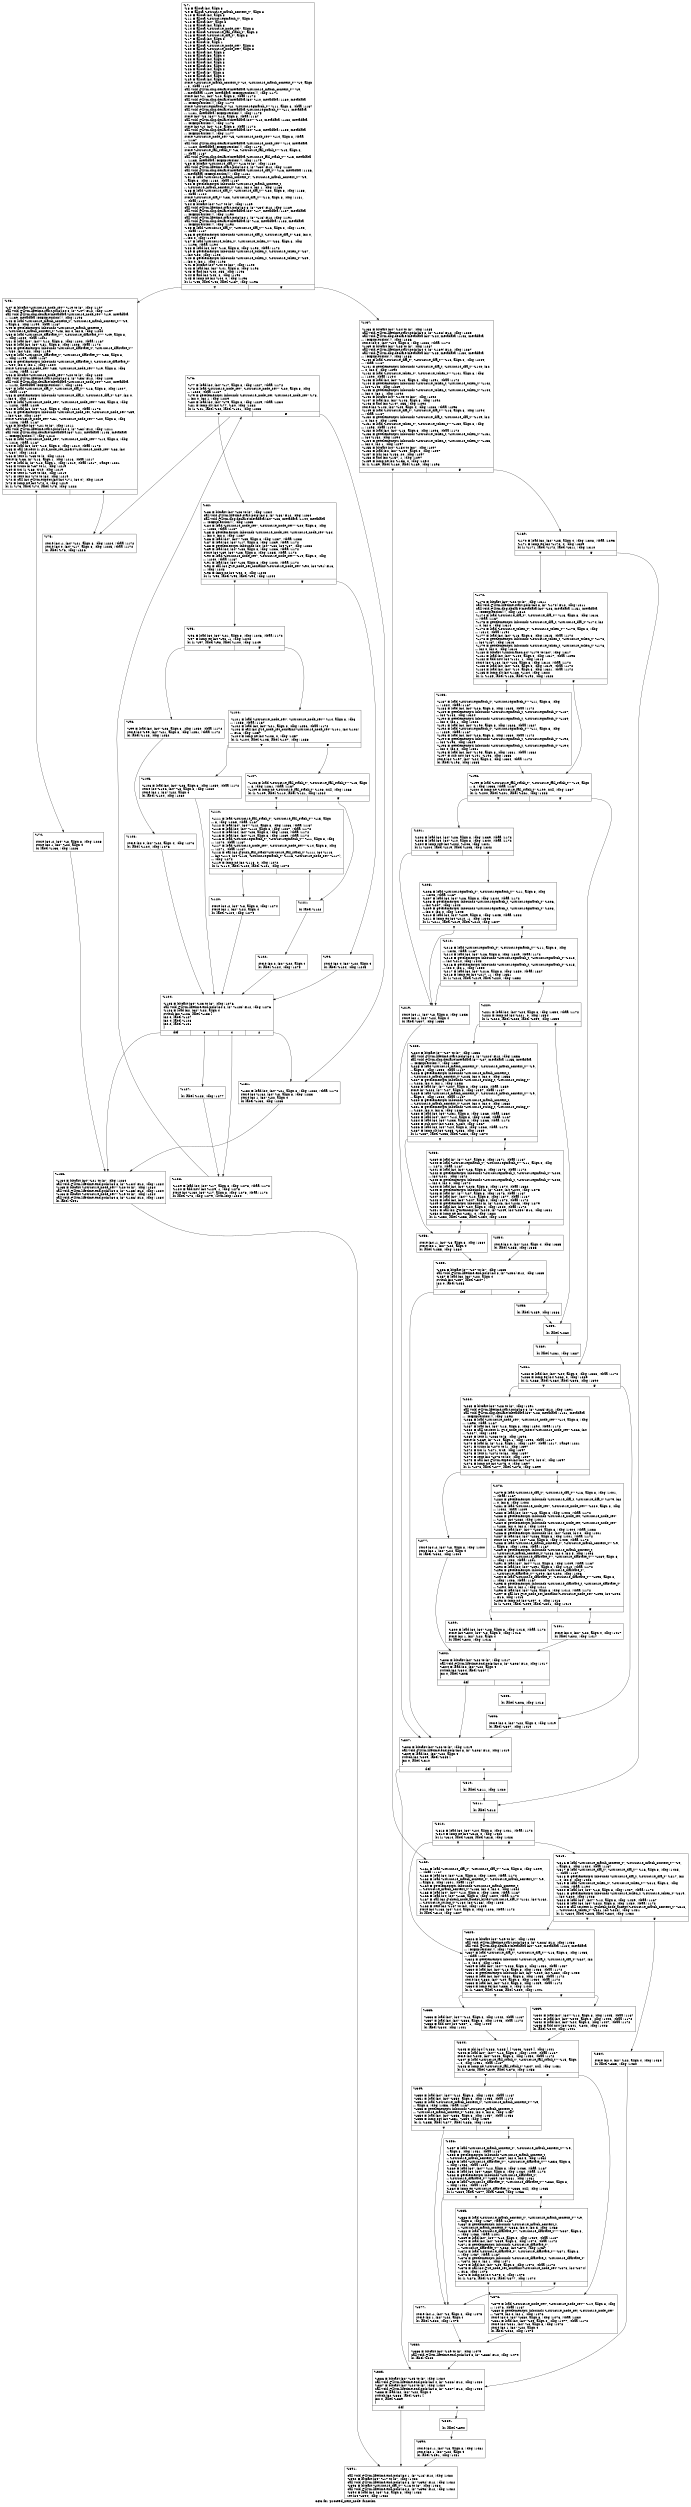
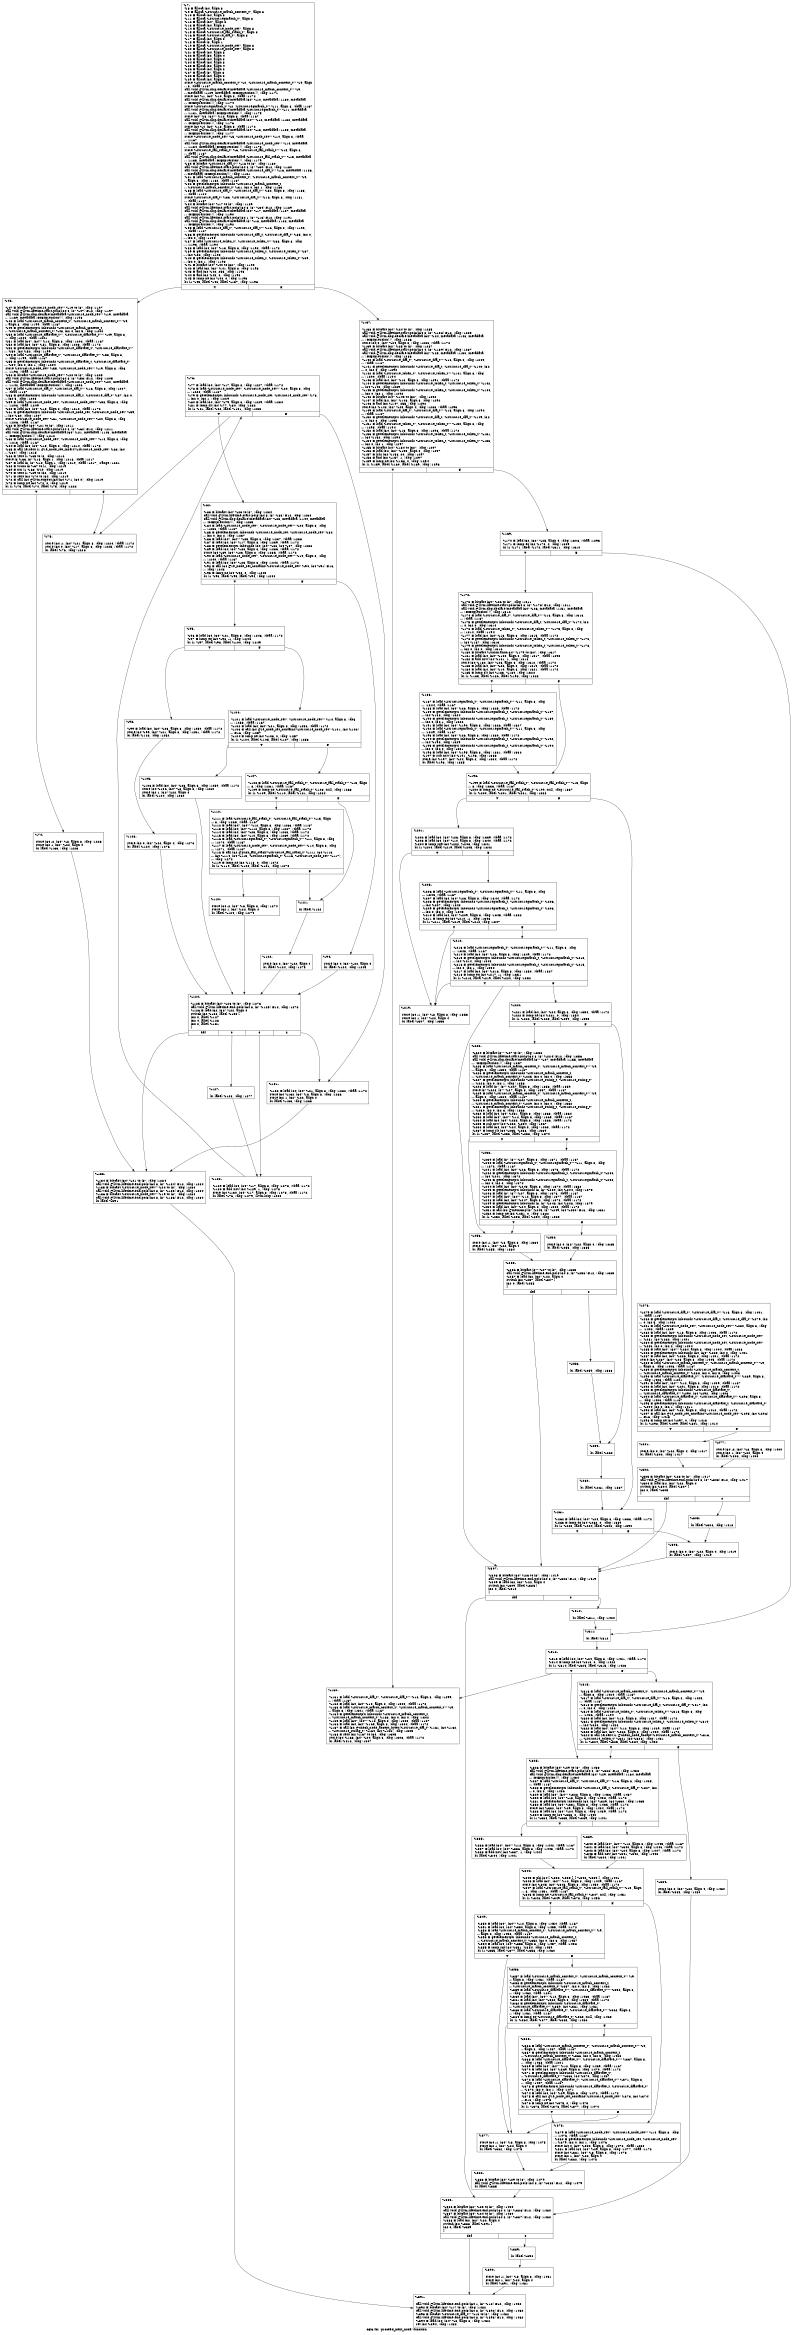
edge "%219:" -> "%307:": now "%212:" -> "%307:"
node "%264:": removed
node "%299:": removed
node "%325:": text "... !DIExpression()), !dbg !7434" -> "... !DIExpression()), !dbg !1434"
